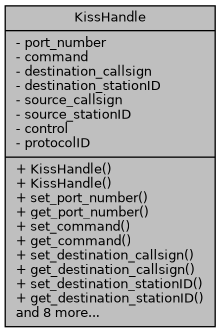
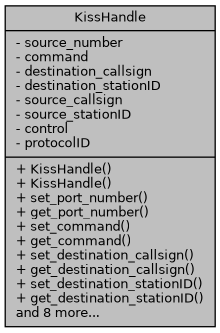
node "KissHandle": text "- port_number" -> "- source_number"
